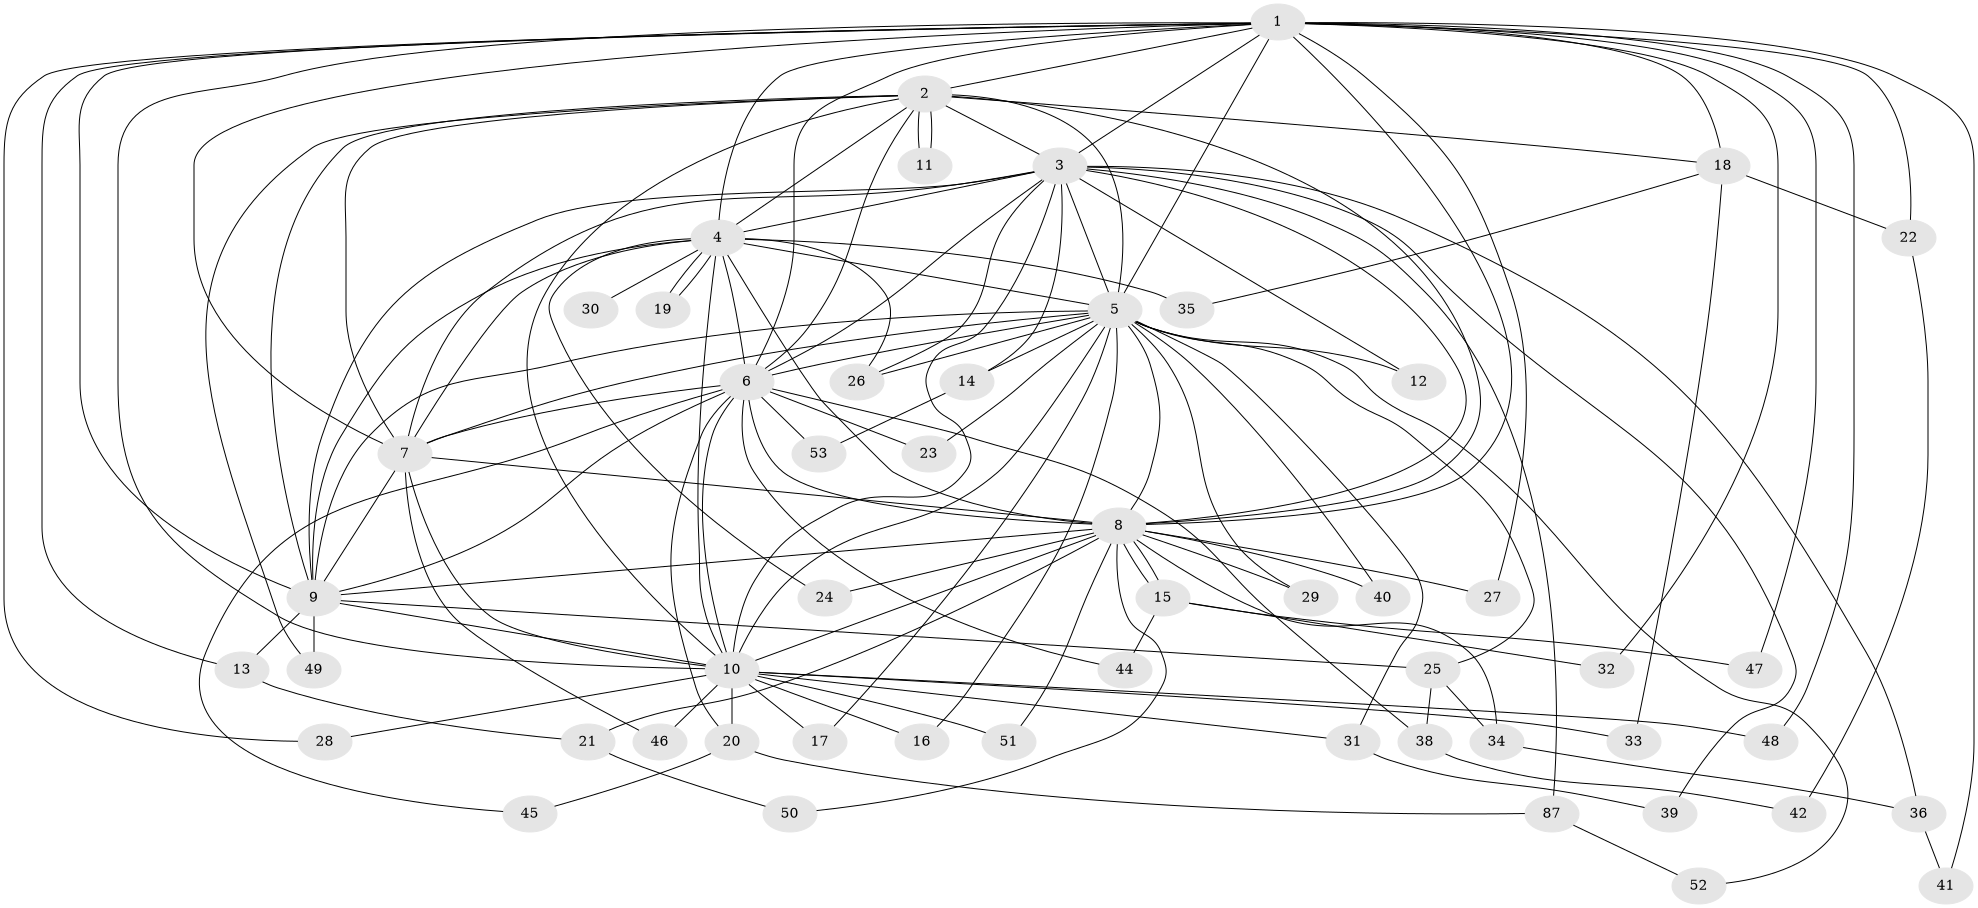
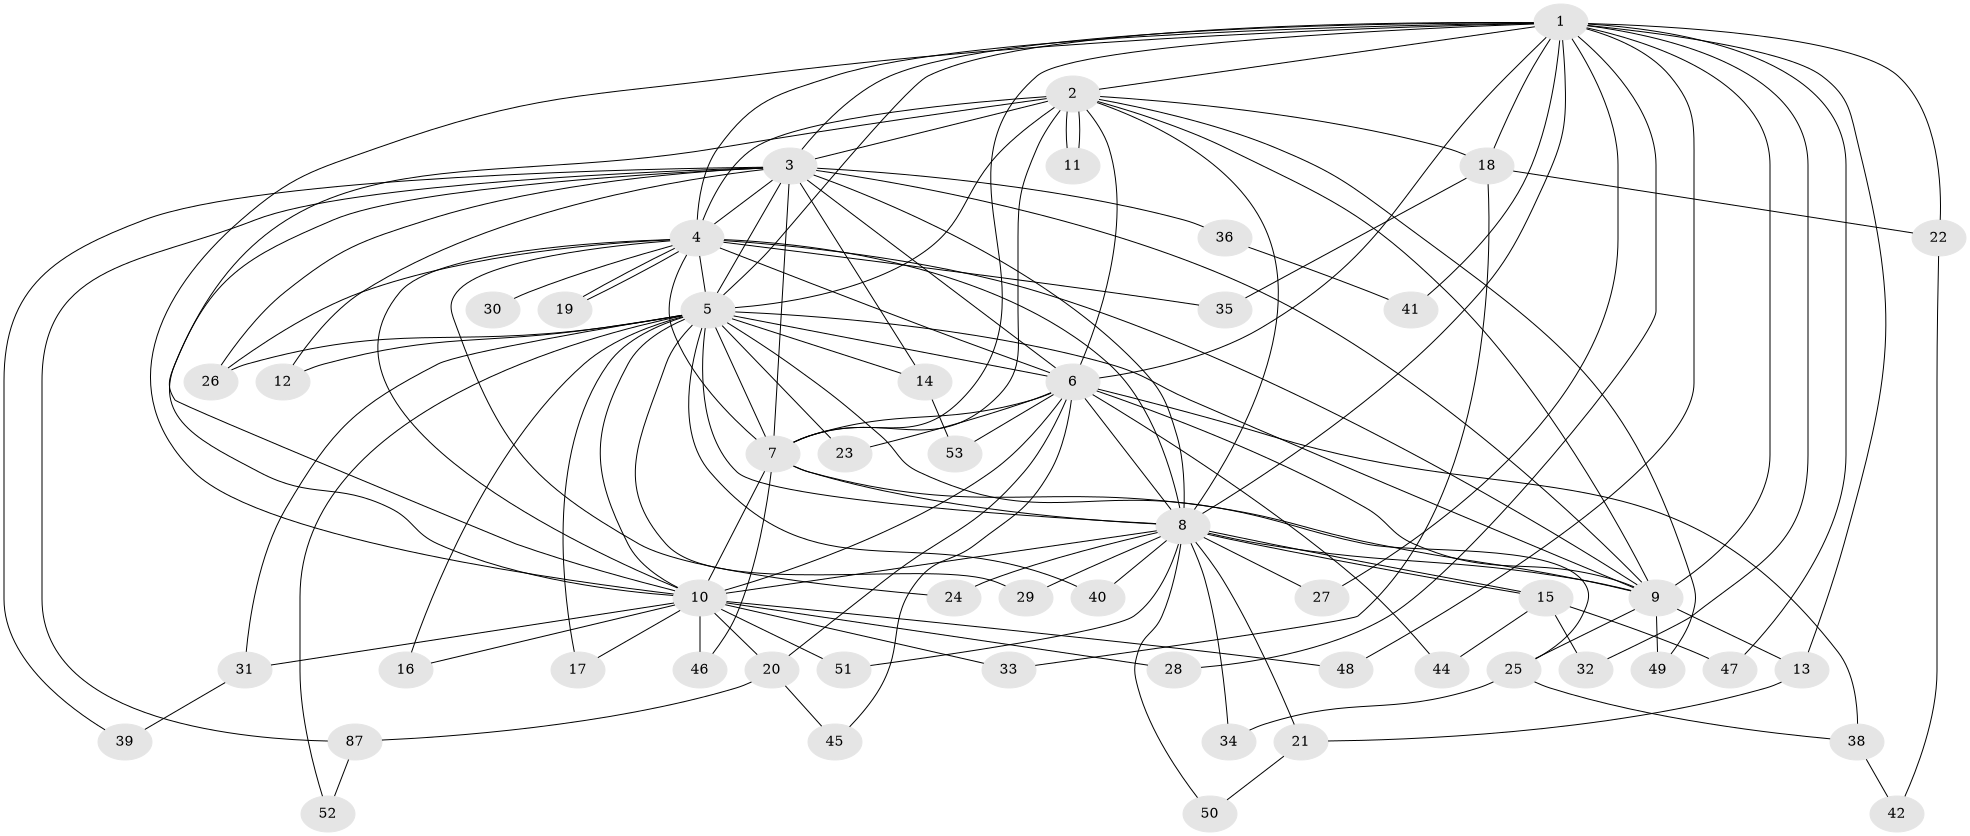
edge "9" -- "10": removed
edge "34" -- "36": removed
